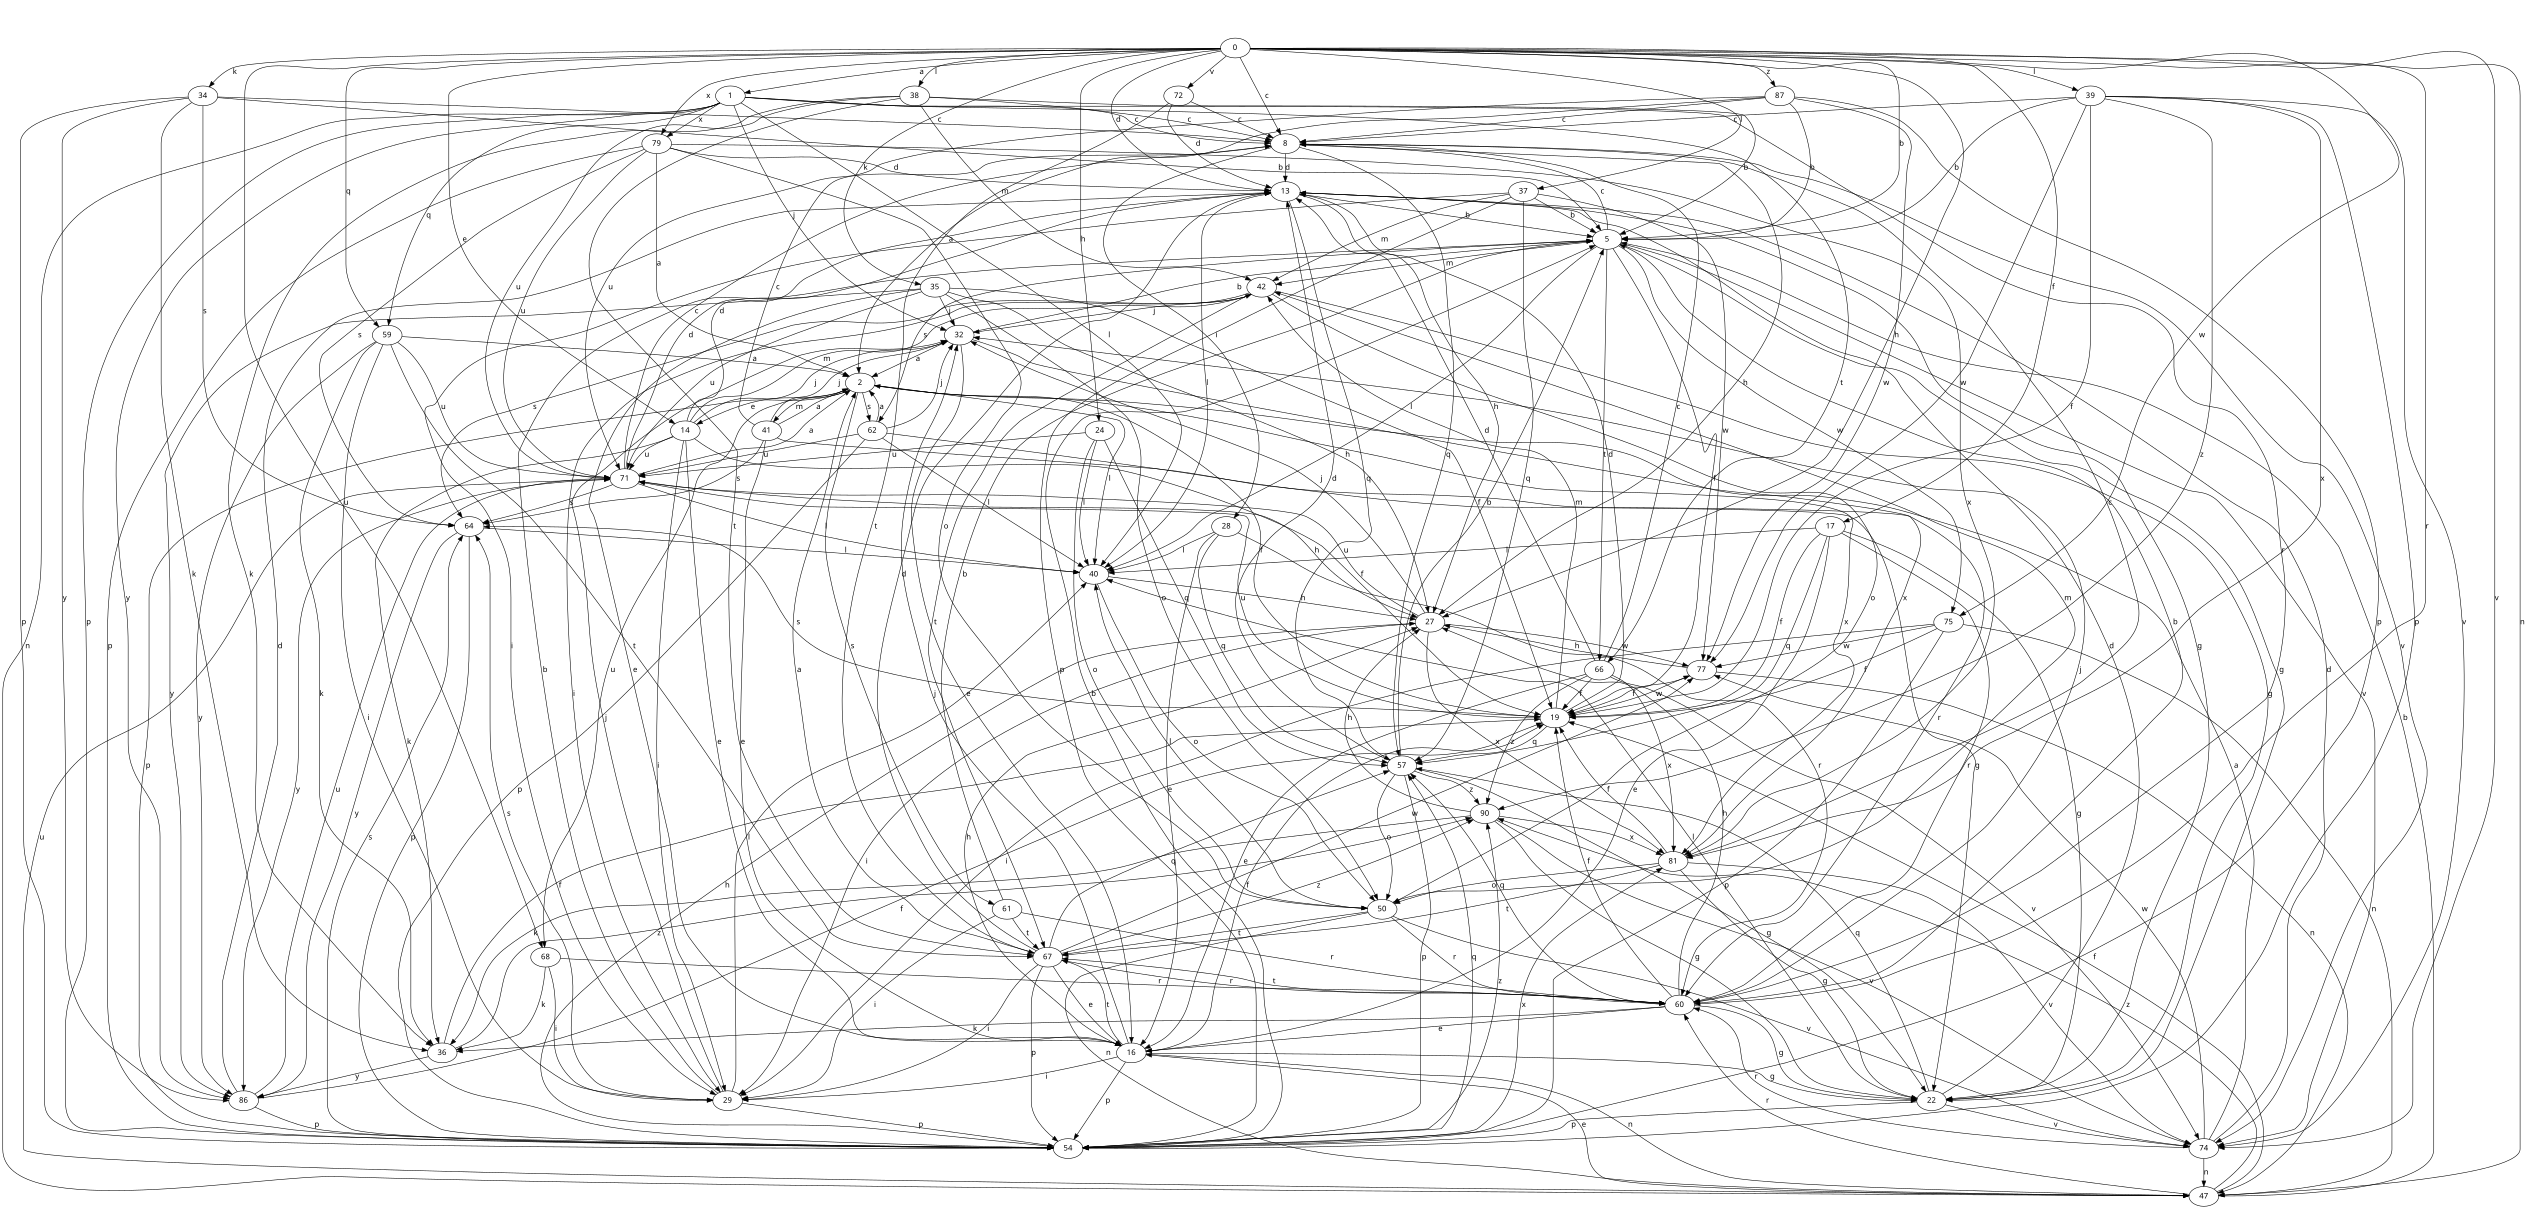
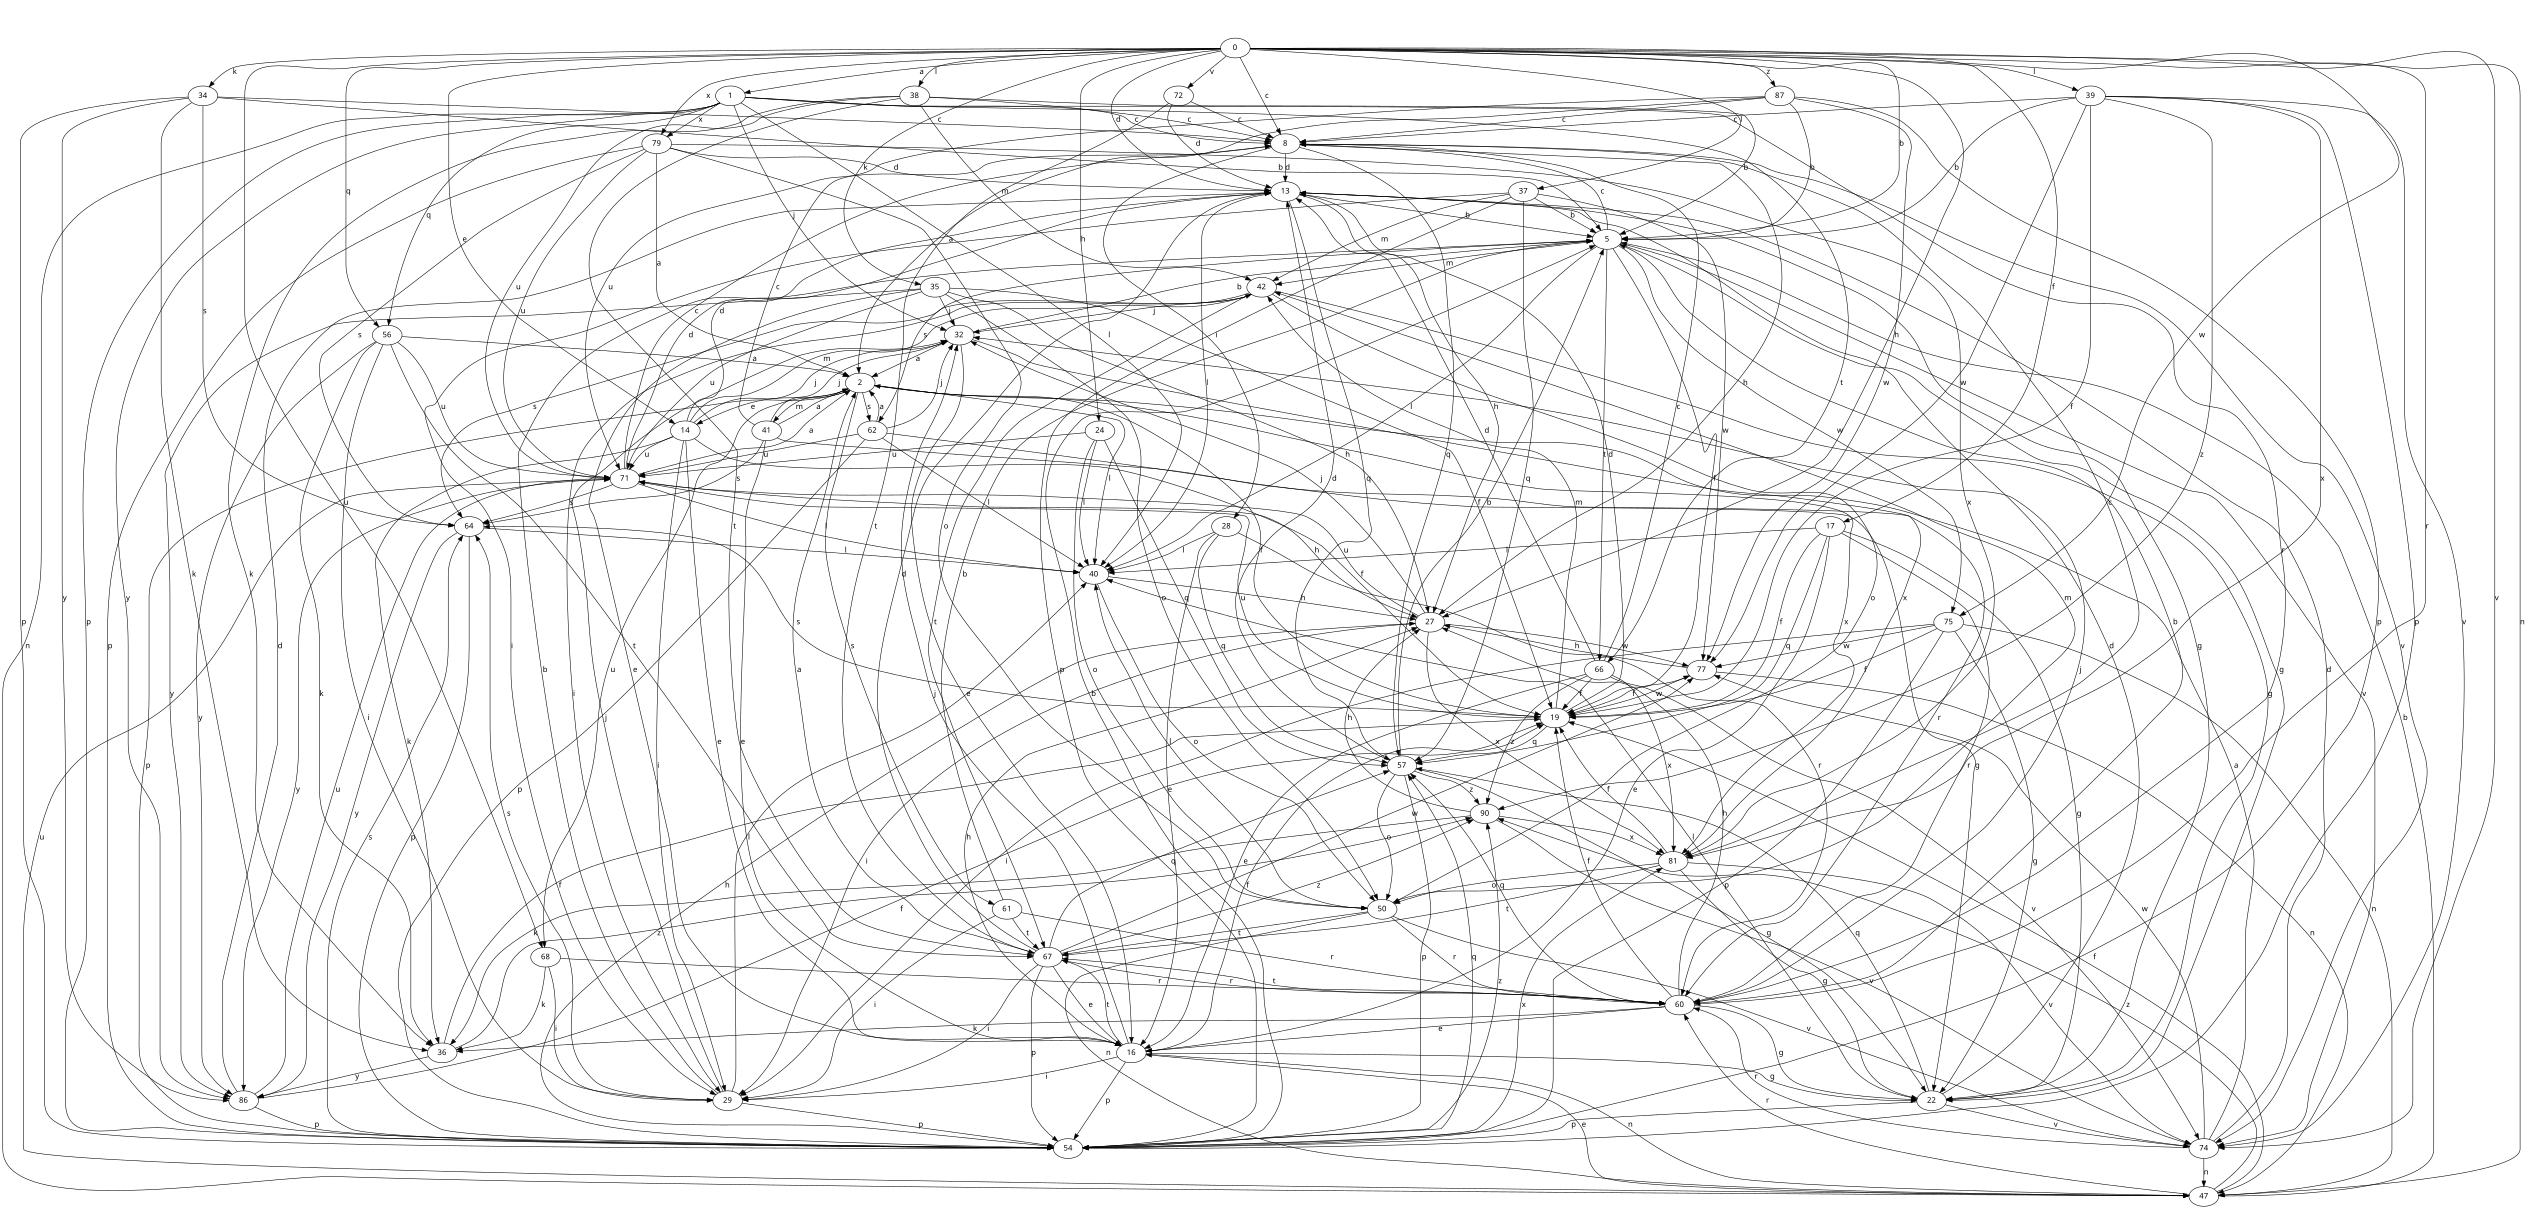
node "59": label "59" -> "56"
edge "90" -> "22": now "75" -> "22"
